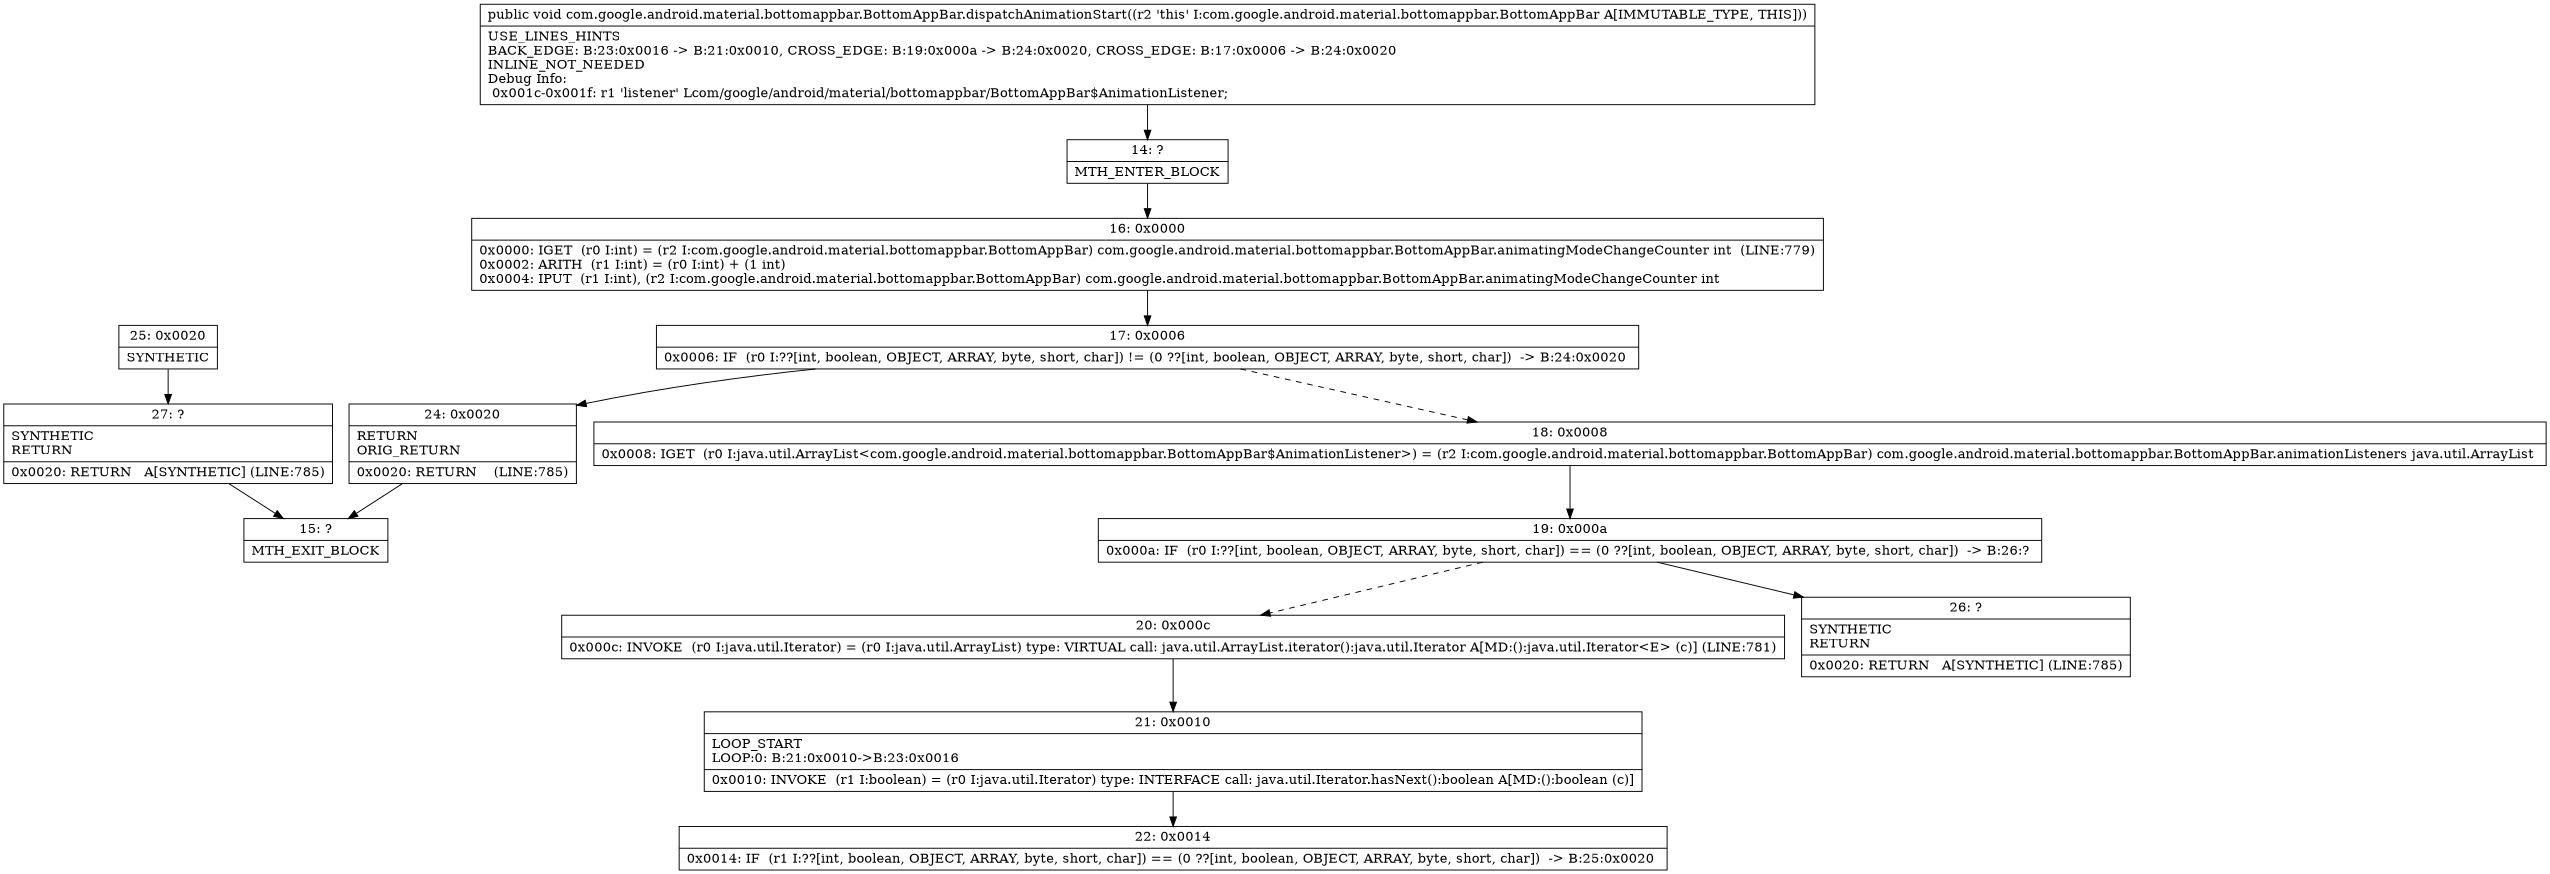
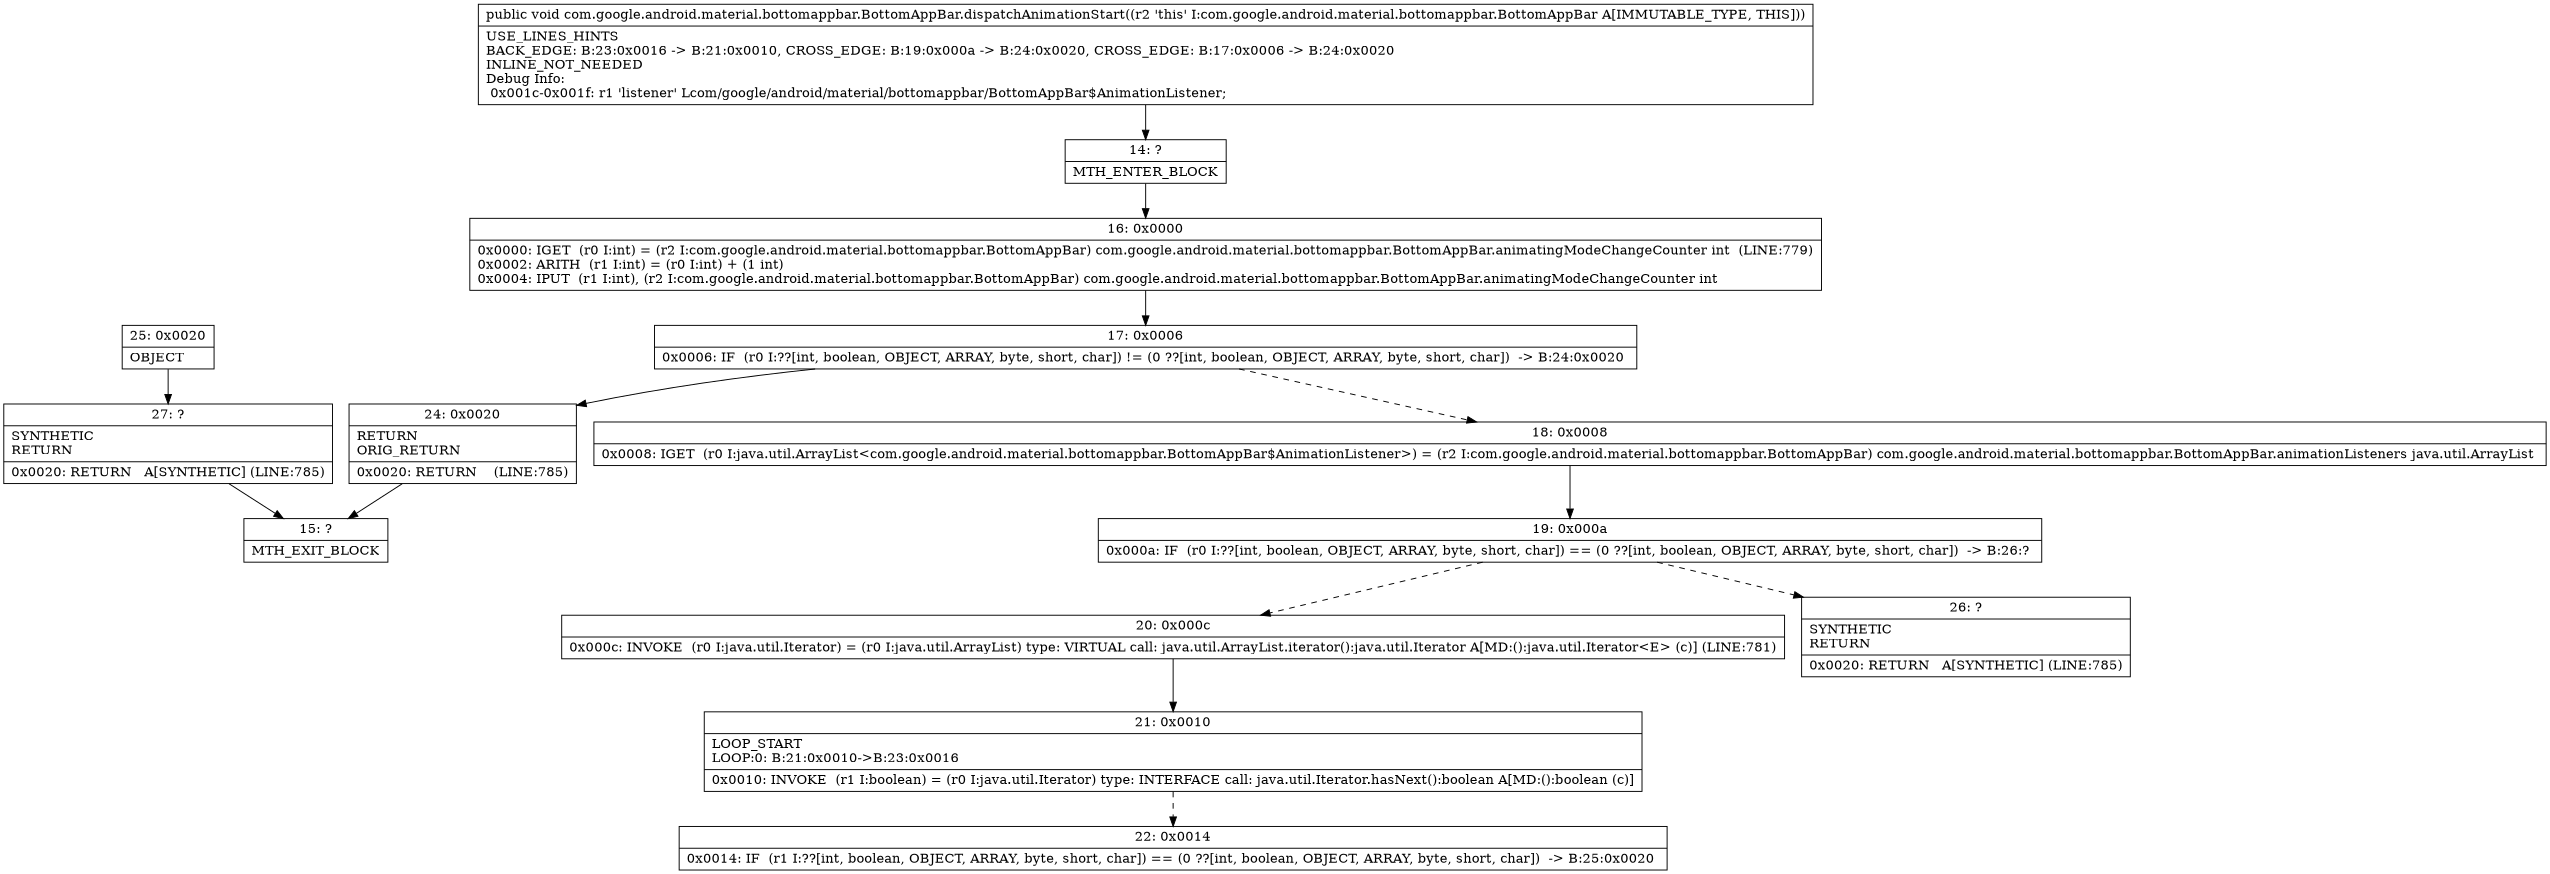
node "25: 0x0020": text "SYNTHETIC" -> "OBJECT"
edge "19: 0x000a" -> "26: ?": style solid -> dashed
edge "21: 0x0010" -> "22: 0x0014": style solid -> dashed
